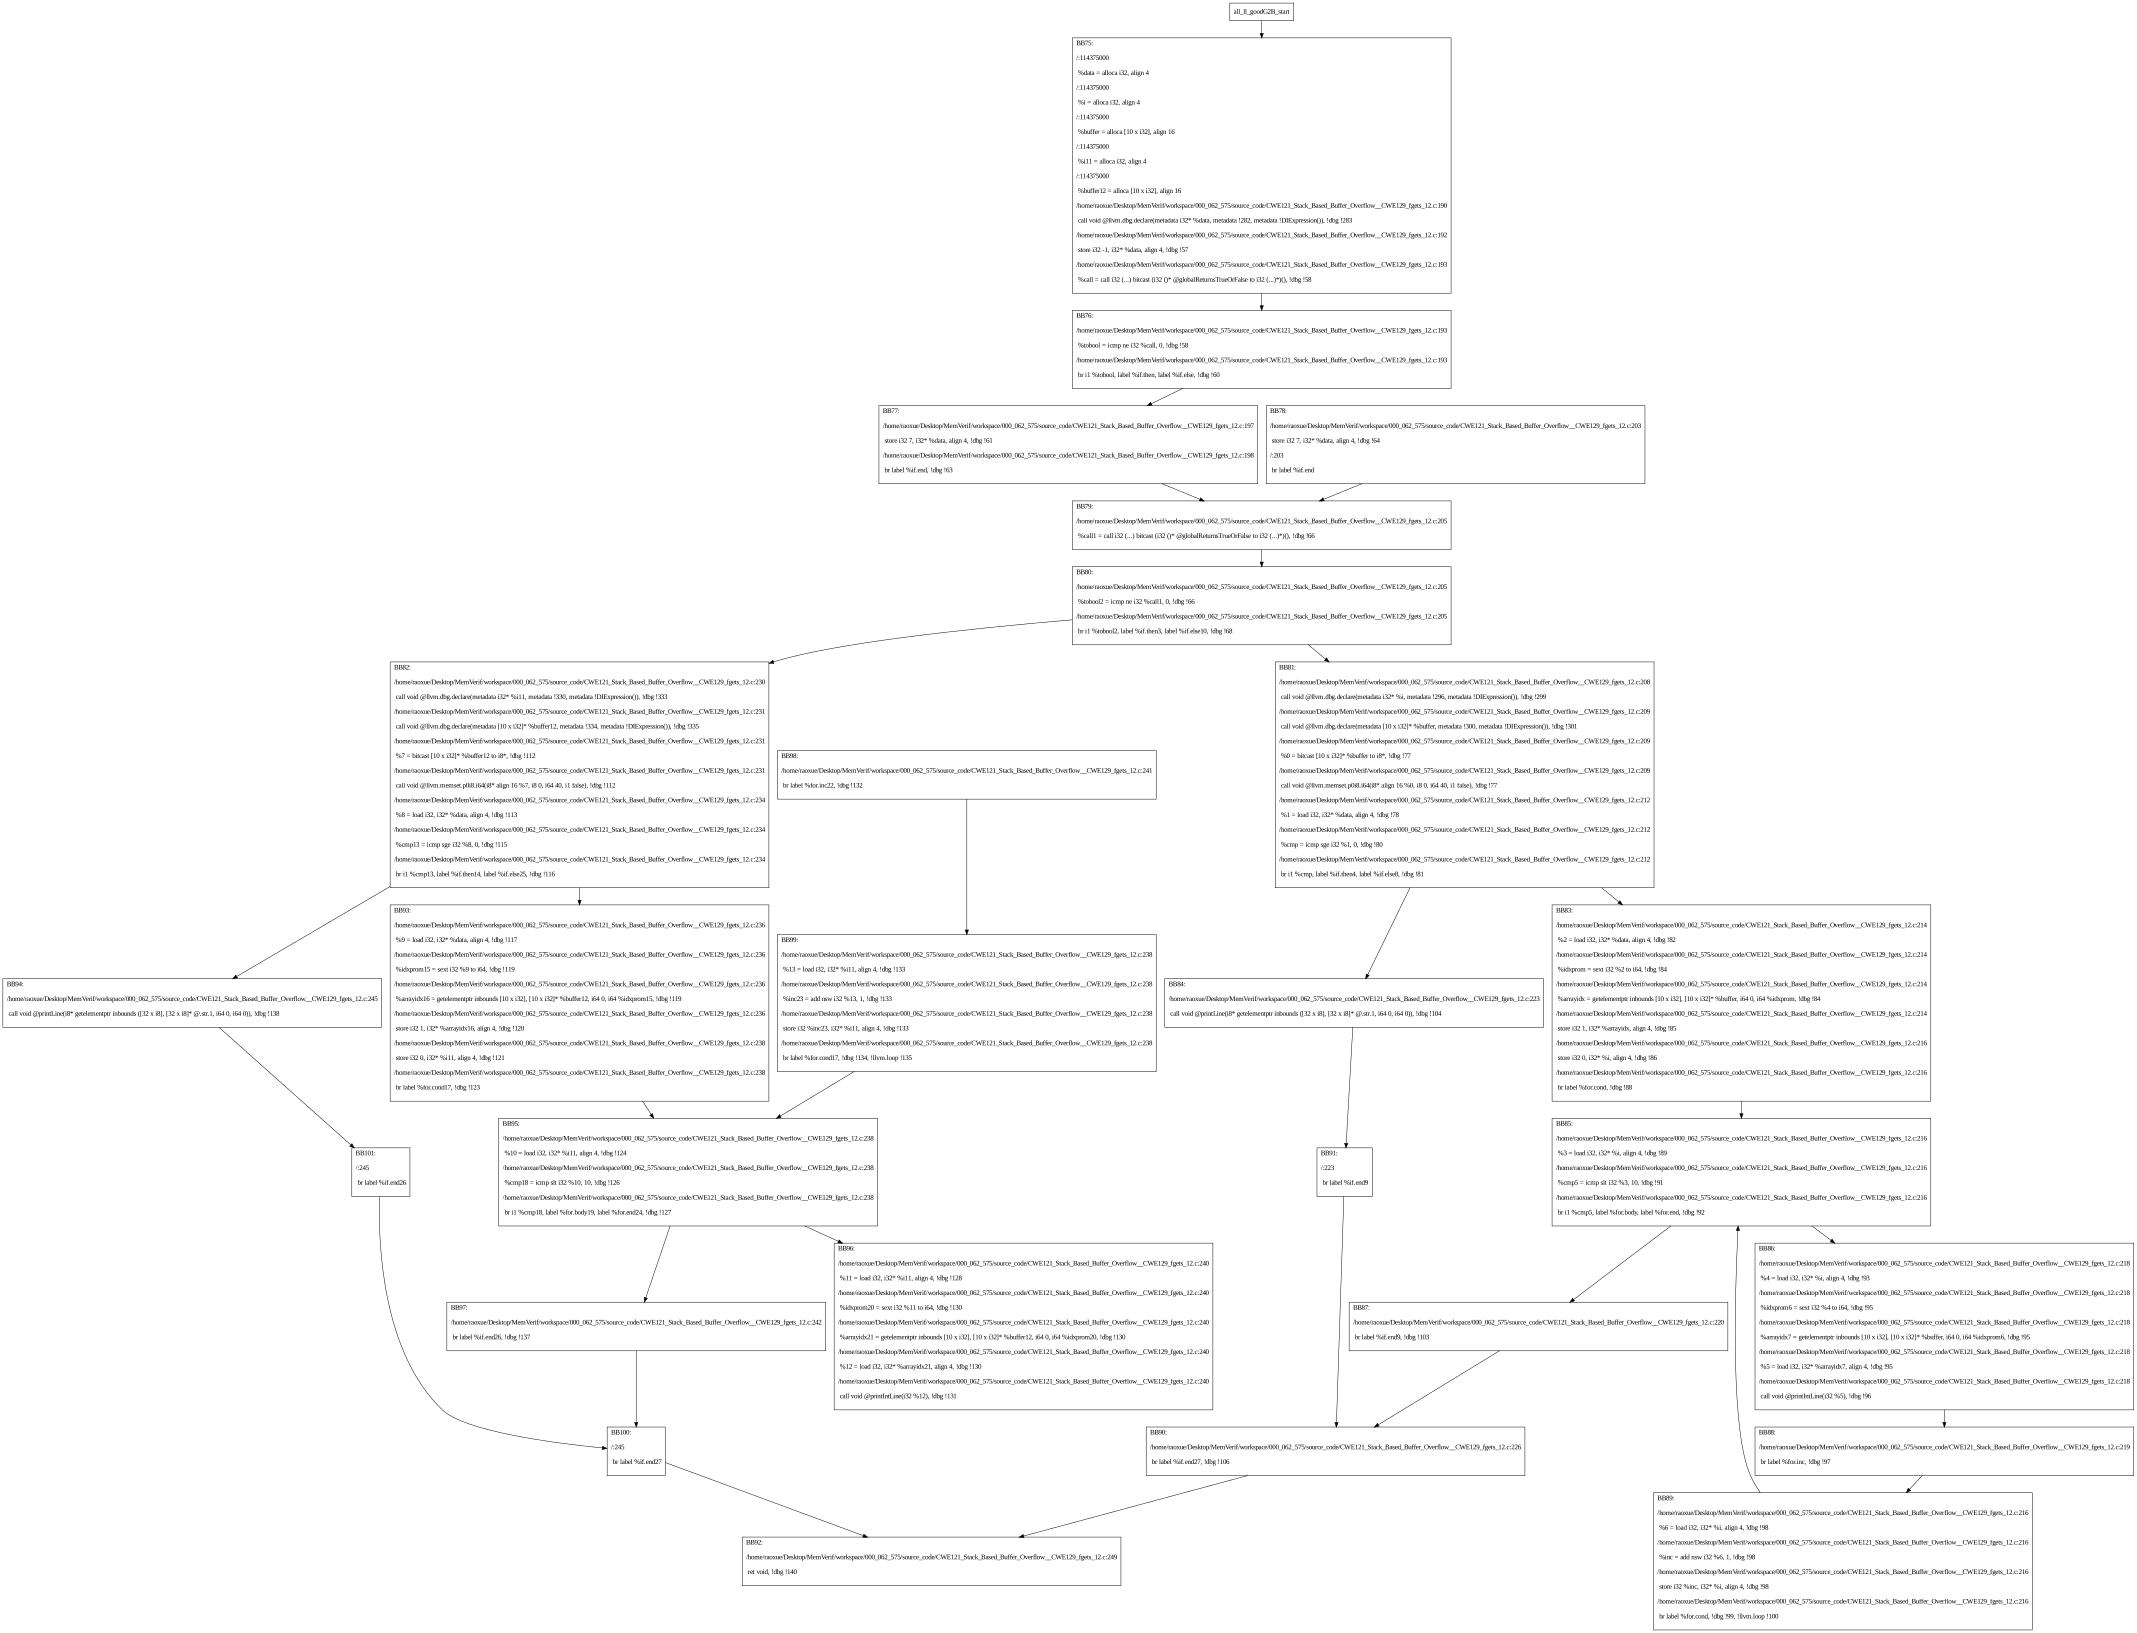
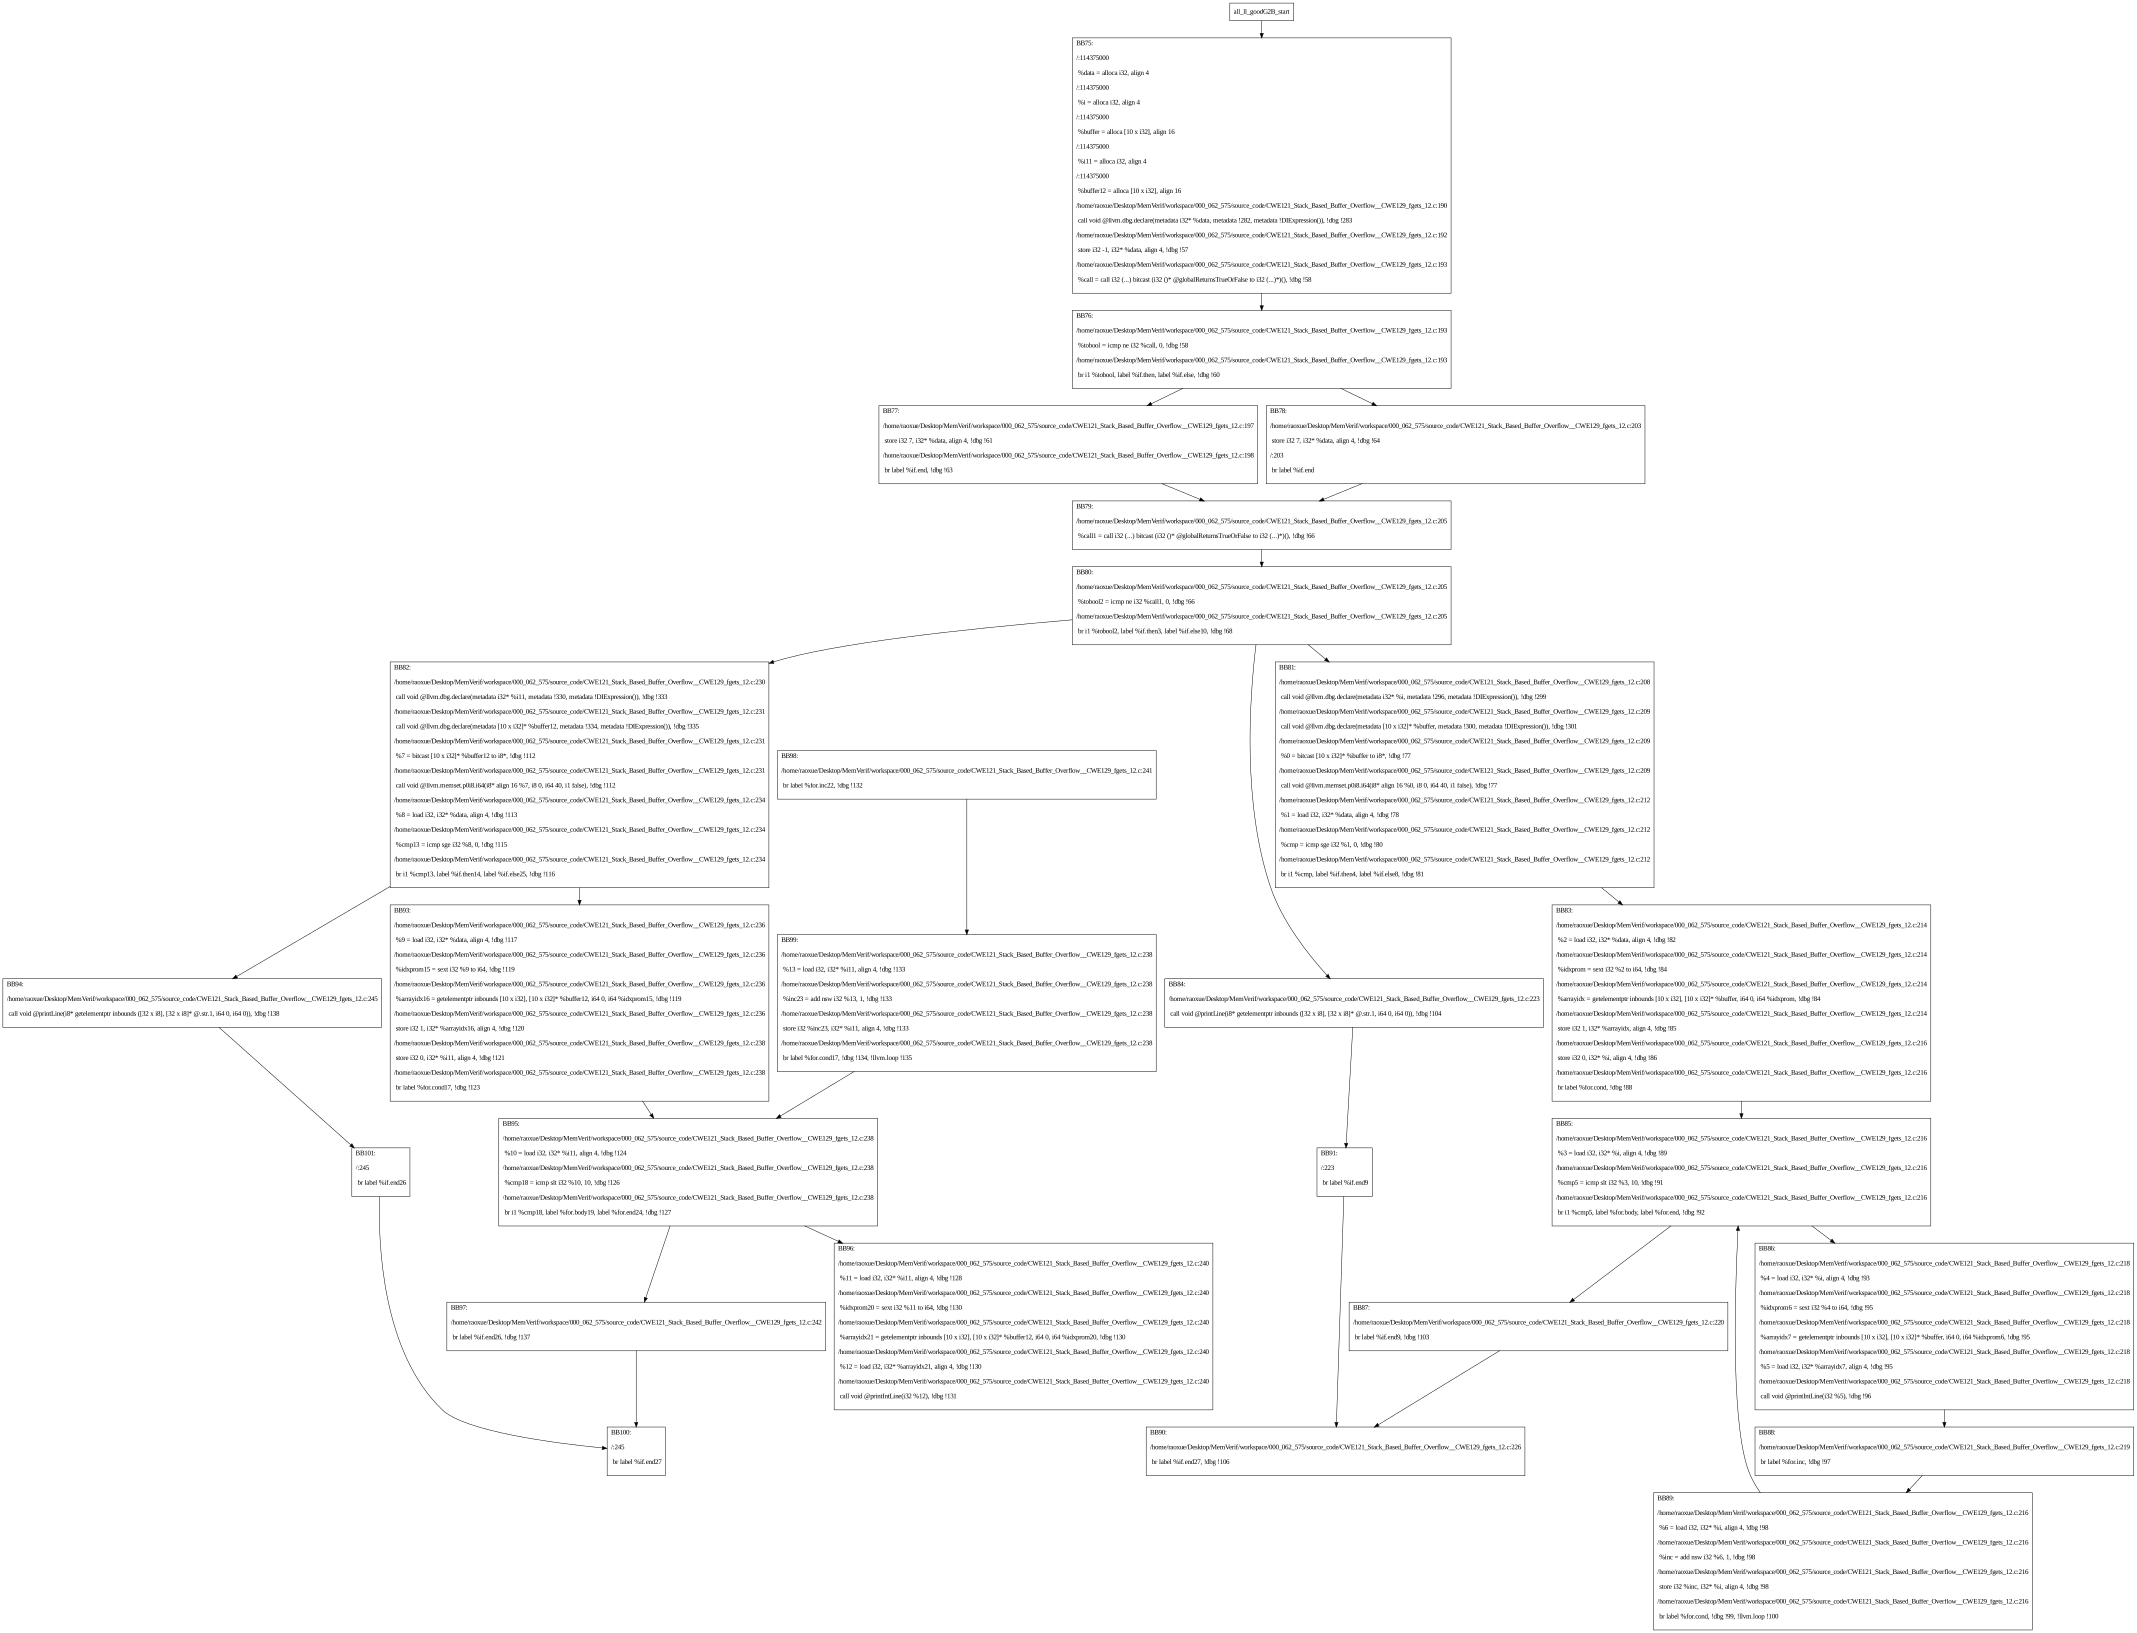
edge "BB76:" -> "BB78:": added
edge "BB81:" -> "BB84:": now "BB80:" -> "BB84:"
node "BB92:": removed
